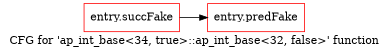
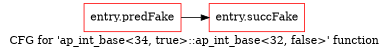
edge "entry.succFake" -> "entry.predFake": reversed
